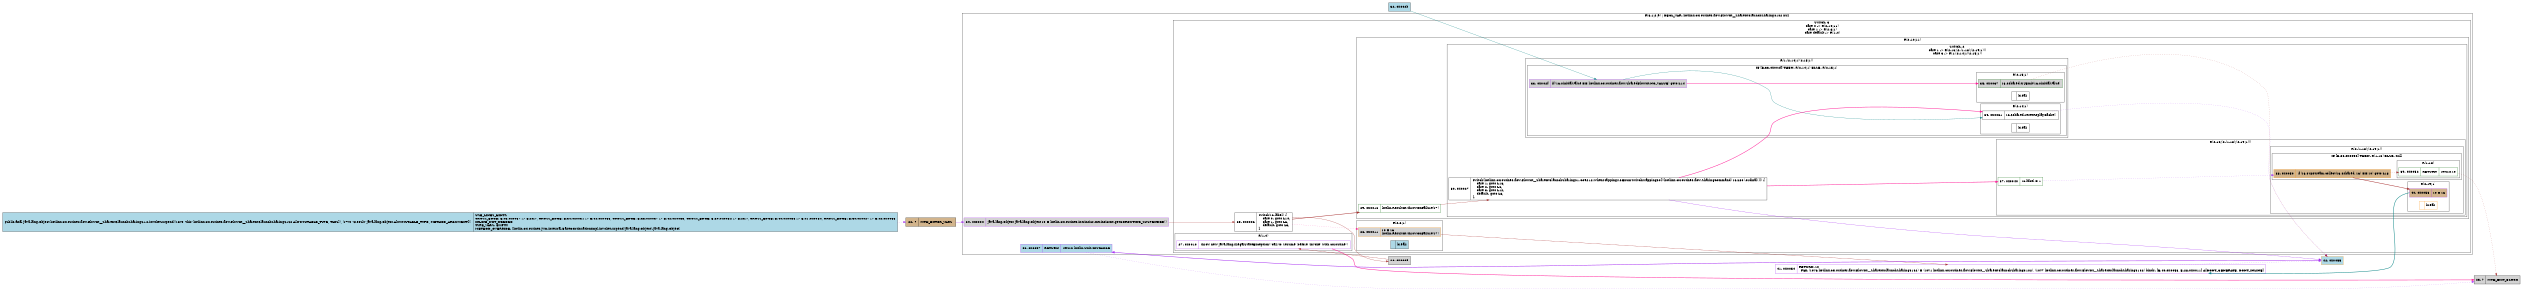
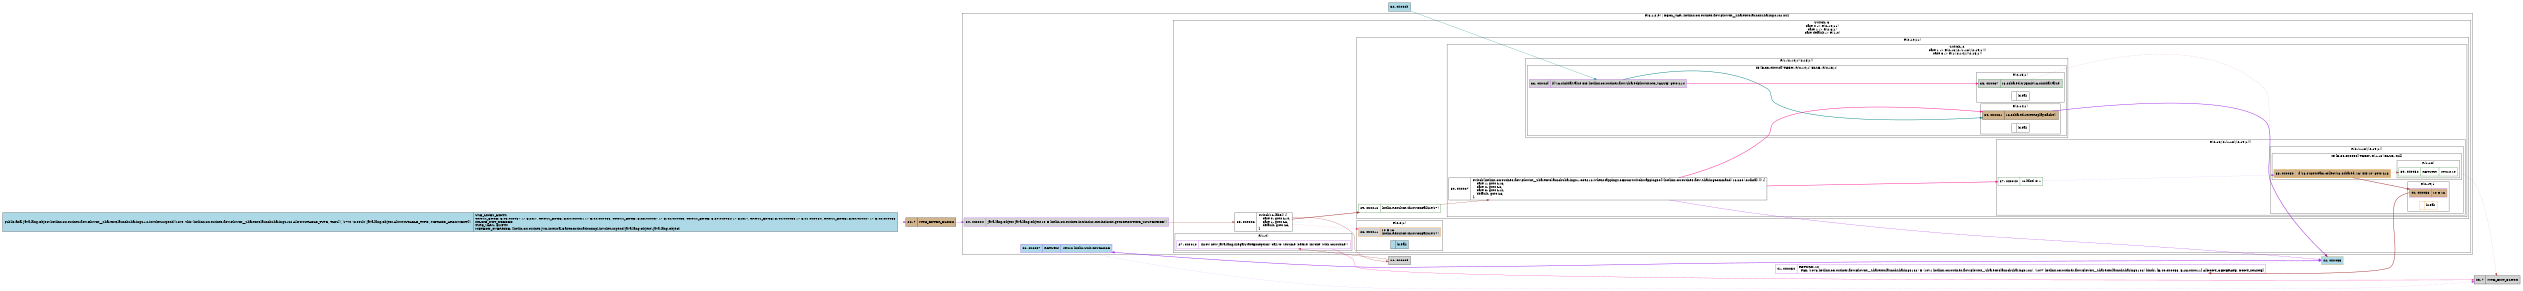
edge "34: 0x0031" -> "42: 0x0055": style dotted -> bold
edge "33: 0x002f" -> "34: 0x0031": style solid -> bold
node "34: 0x0031": fillcolor white -> tan
node "22: ?": text "MTH_ENTER_VARS" -> "MTH_ENTER_BLOCK"
edge "28: 0x0011" -> "41: 0x0054": removed
edge "40: 0x0053" -> "41: 0x0054": color teal -> brown
edge "27: 0x0010" -> "23: ?": style bold -> solid
